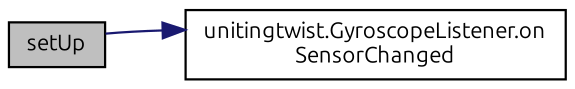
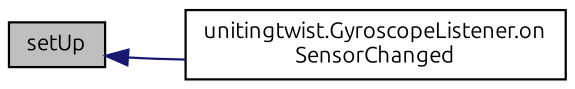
edge "setUp" -> "unitingtwist.GyroscopeListener.on SensorChanged": reversed
